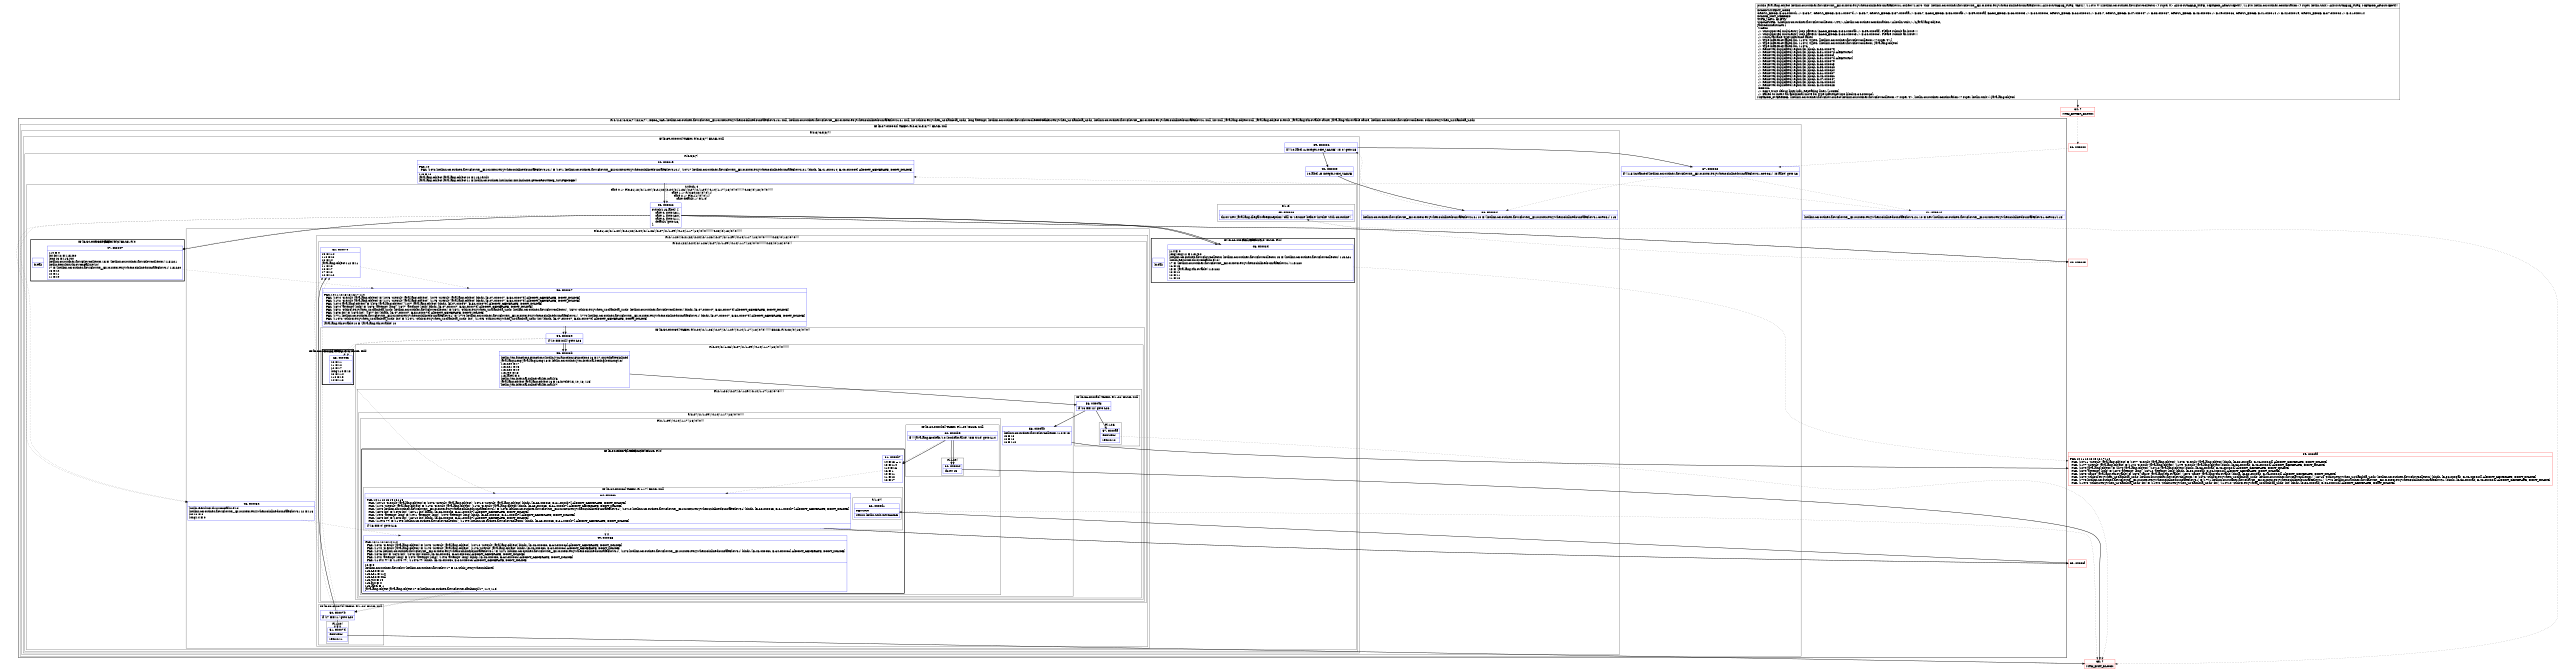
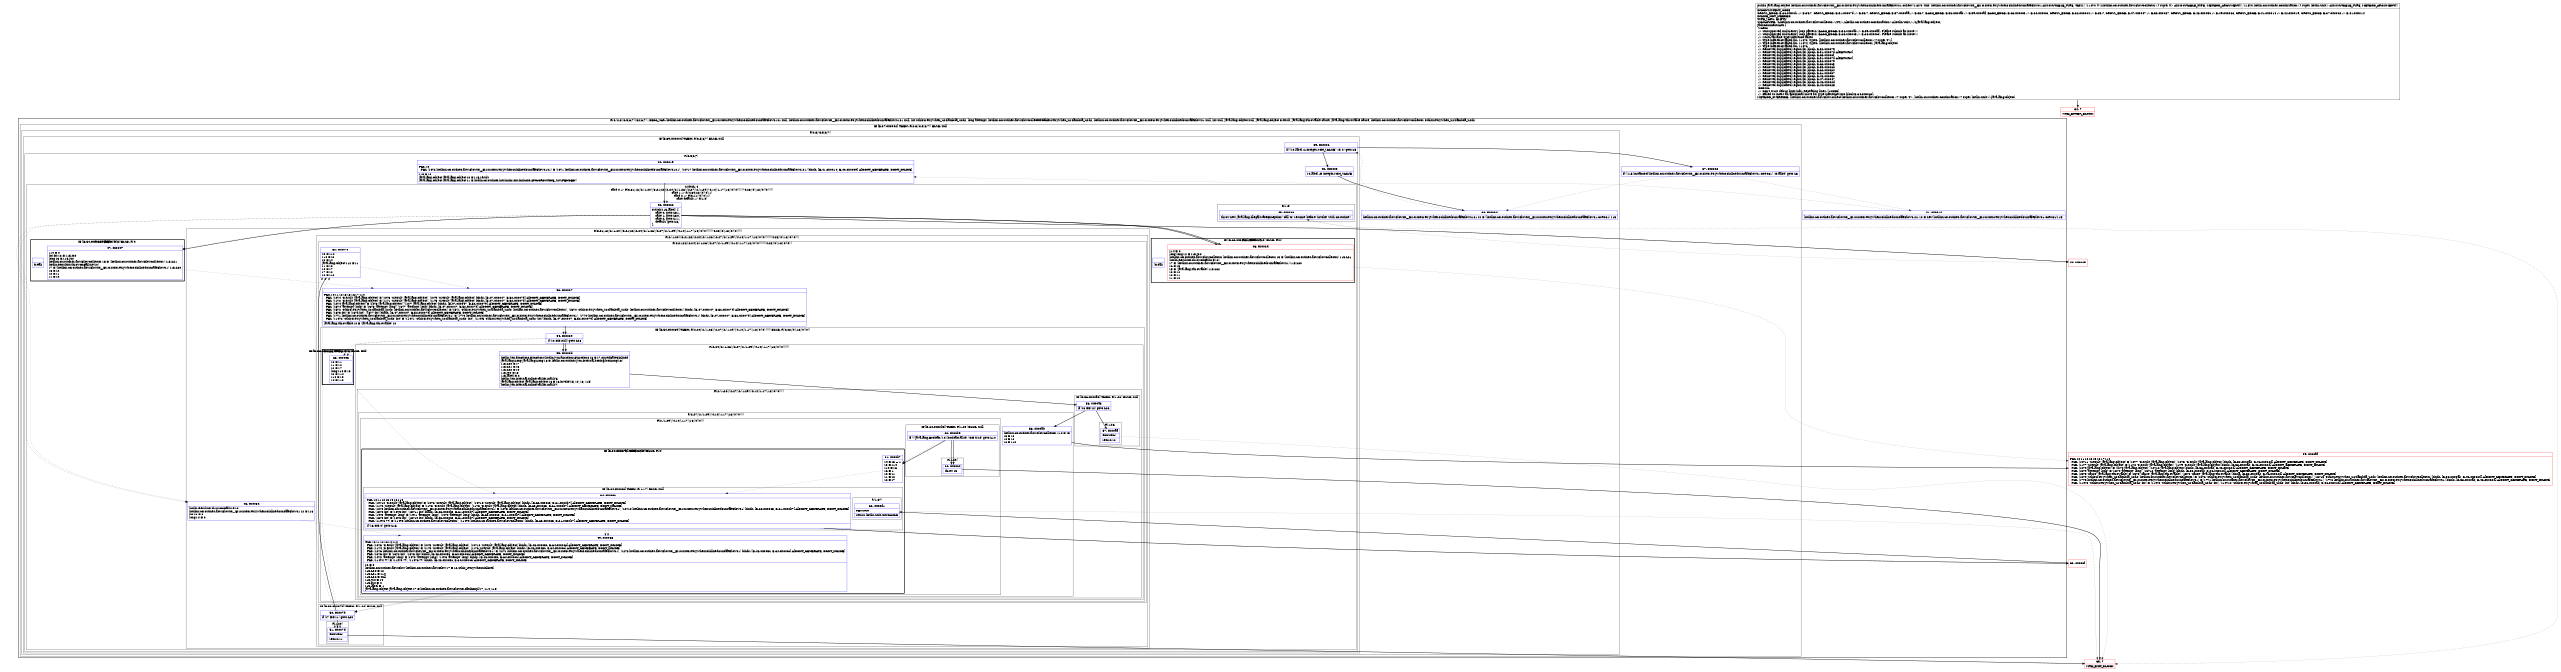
node "36: 0x0000": removed
node "46: 0x002d": color blue -> red
